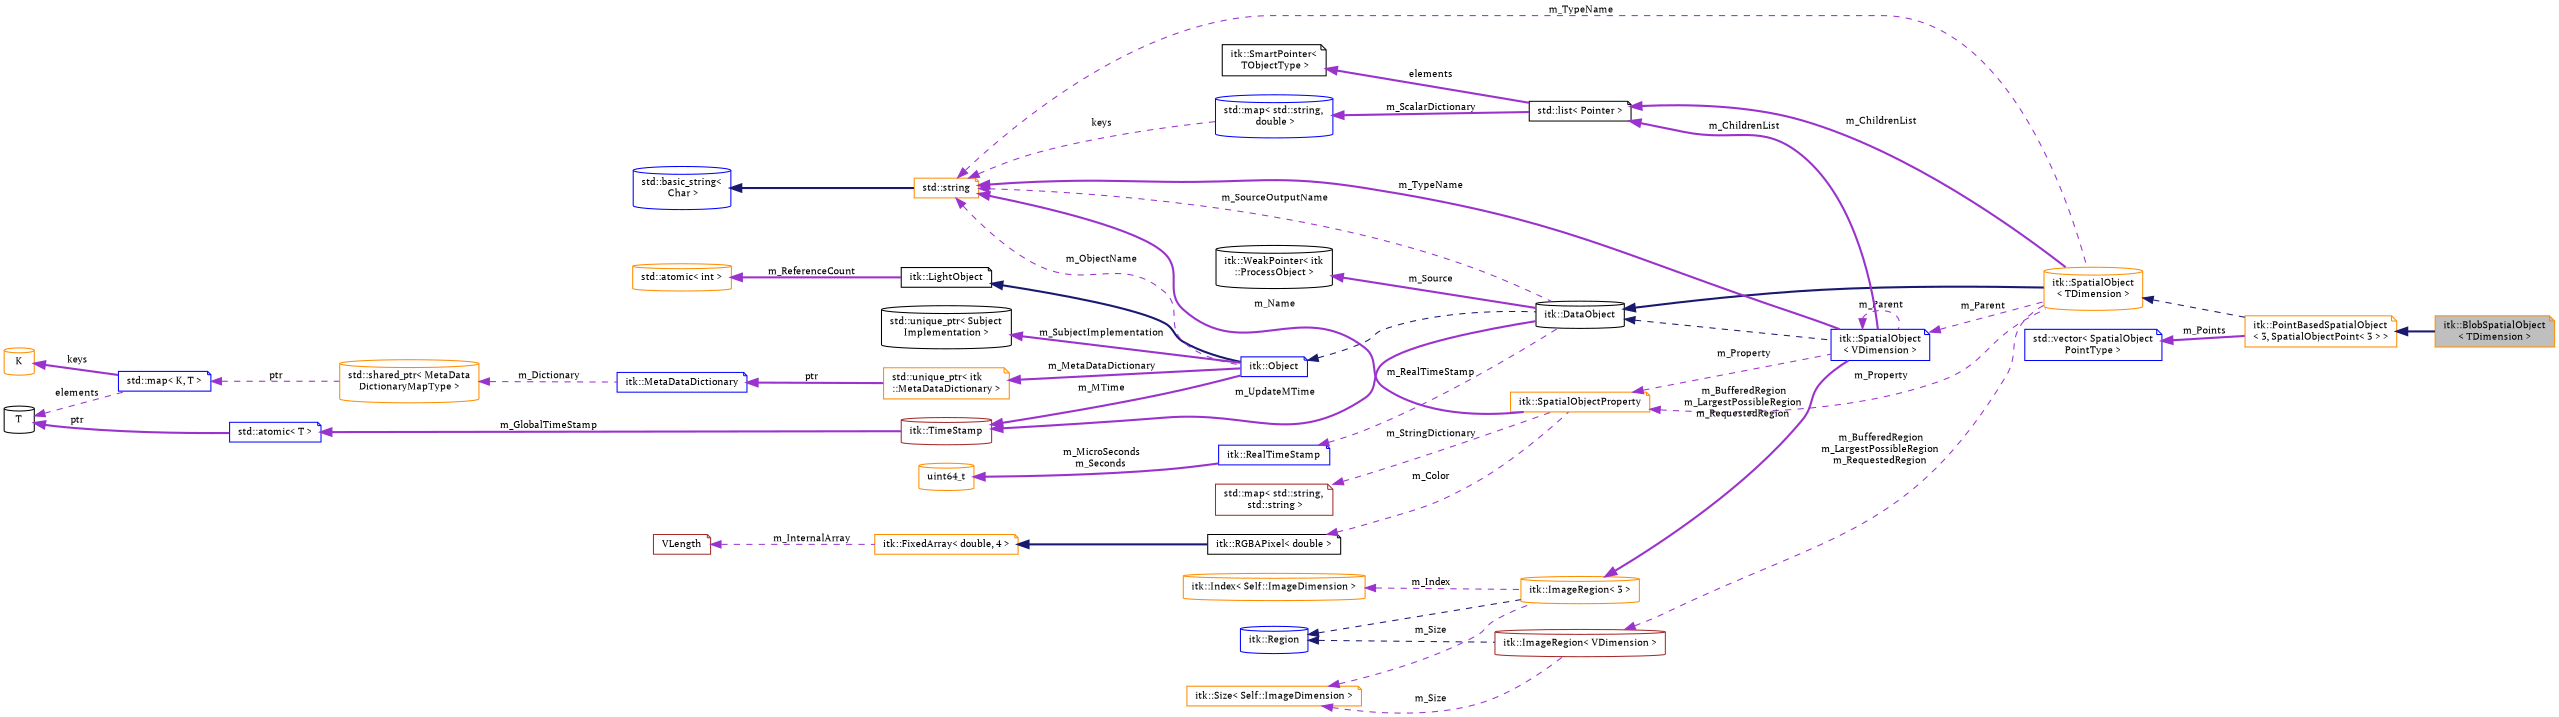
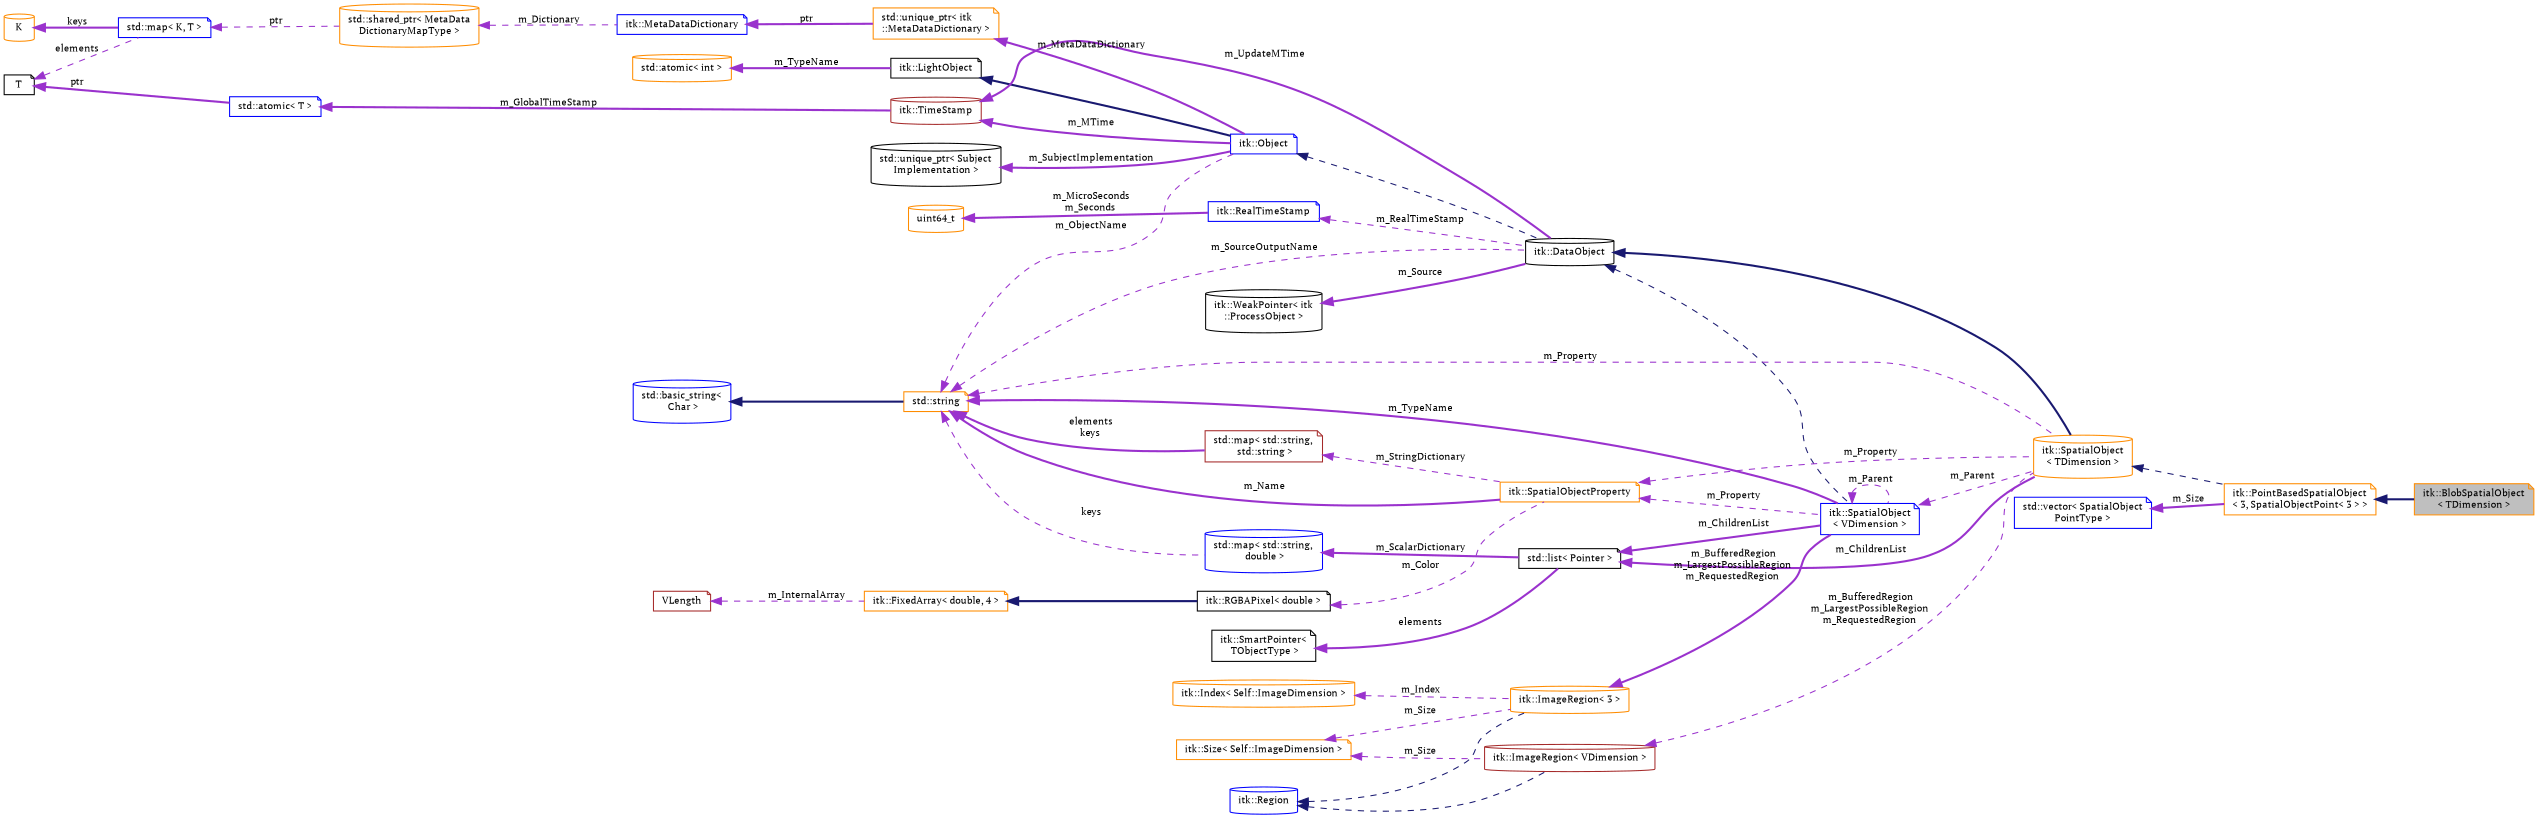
edge "itk::SpatialObject < TDimension >" -> "std::string": label " m_TypeName" -> " m_Property"
edge "itk::LightObject" -> "std::atomic< int >": label " m_ReferenceCount" -> " m_TypeName"
edge "itk::PointBasedSpatialObject < 3, SpatialObjectPoint< 3 > >" -> "std::vector< SpatialObject PointType >": label " m_Points" -> " m_Size"
node "T": shape cylinder -> note
edge "std::map< std::string, std::string >" -> "std::string": added, label "elements keys"
